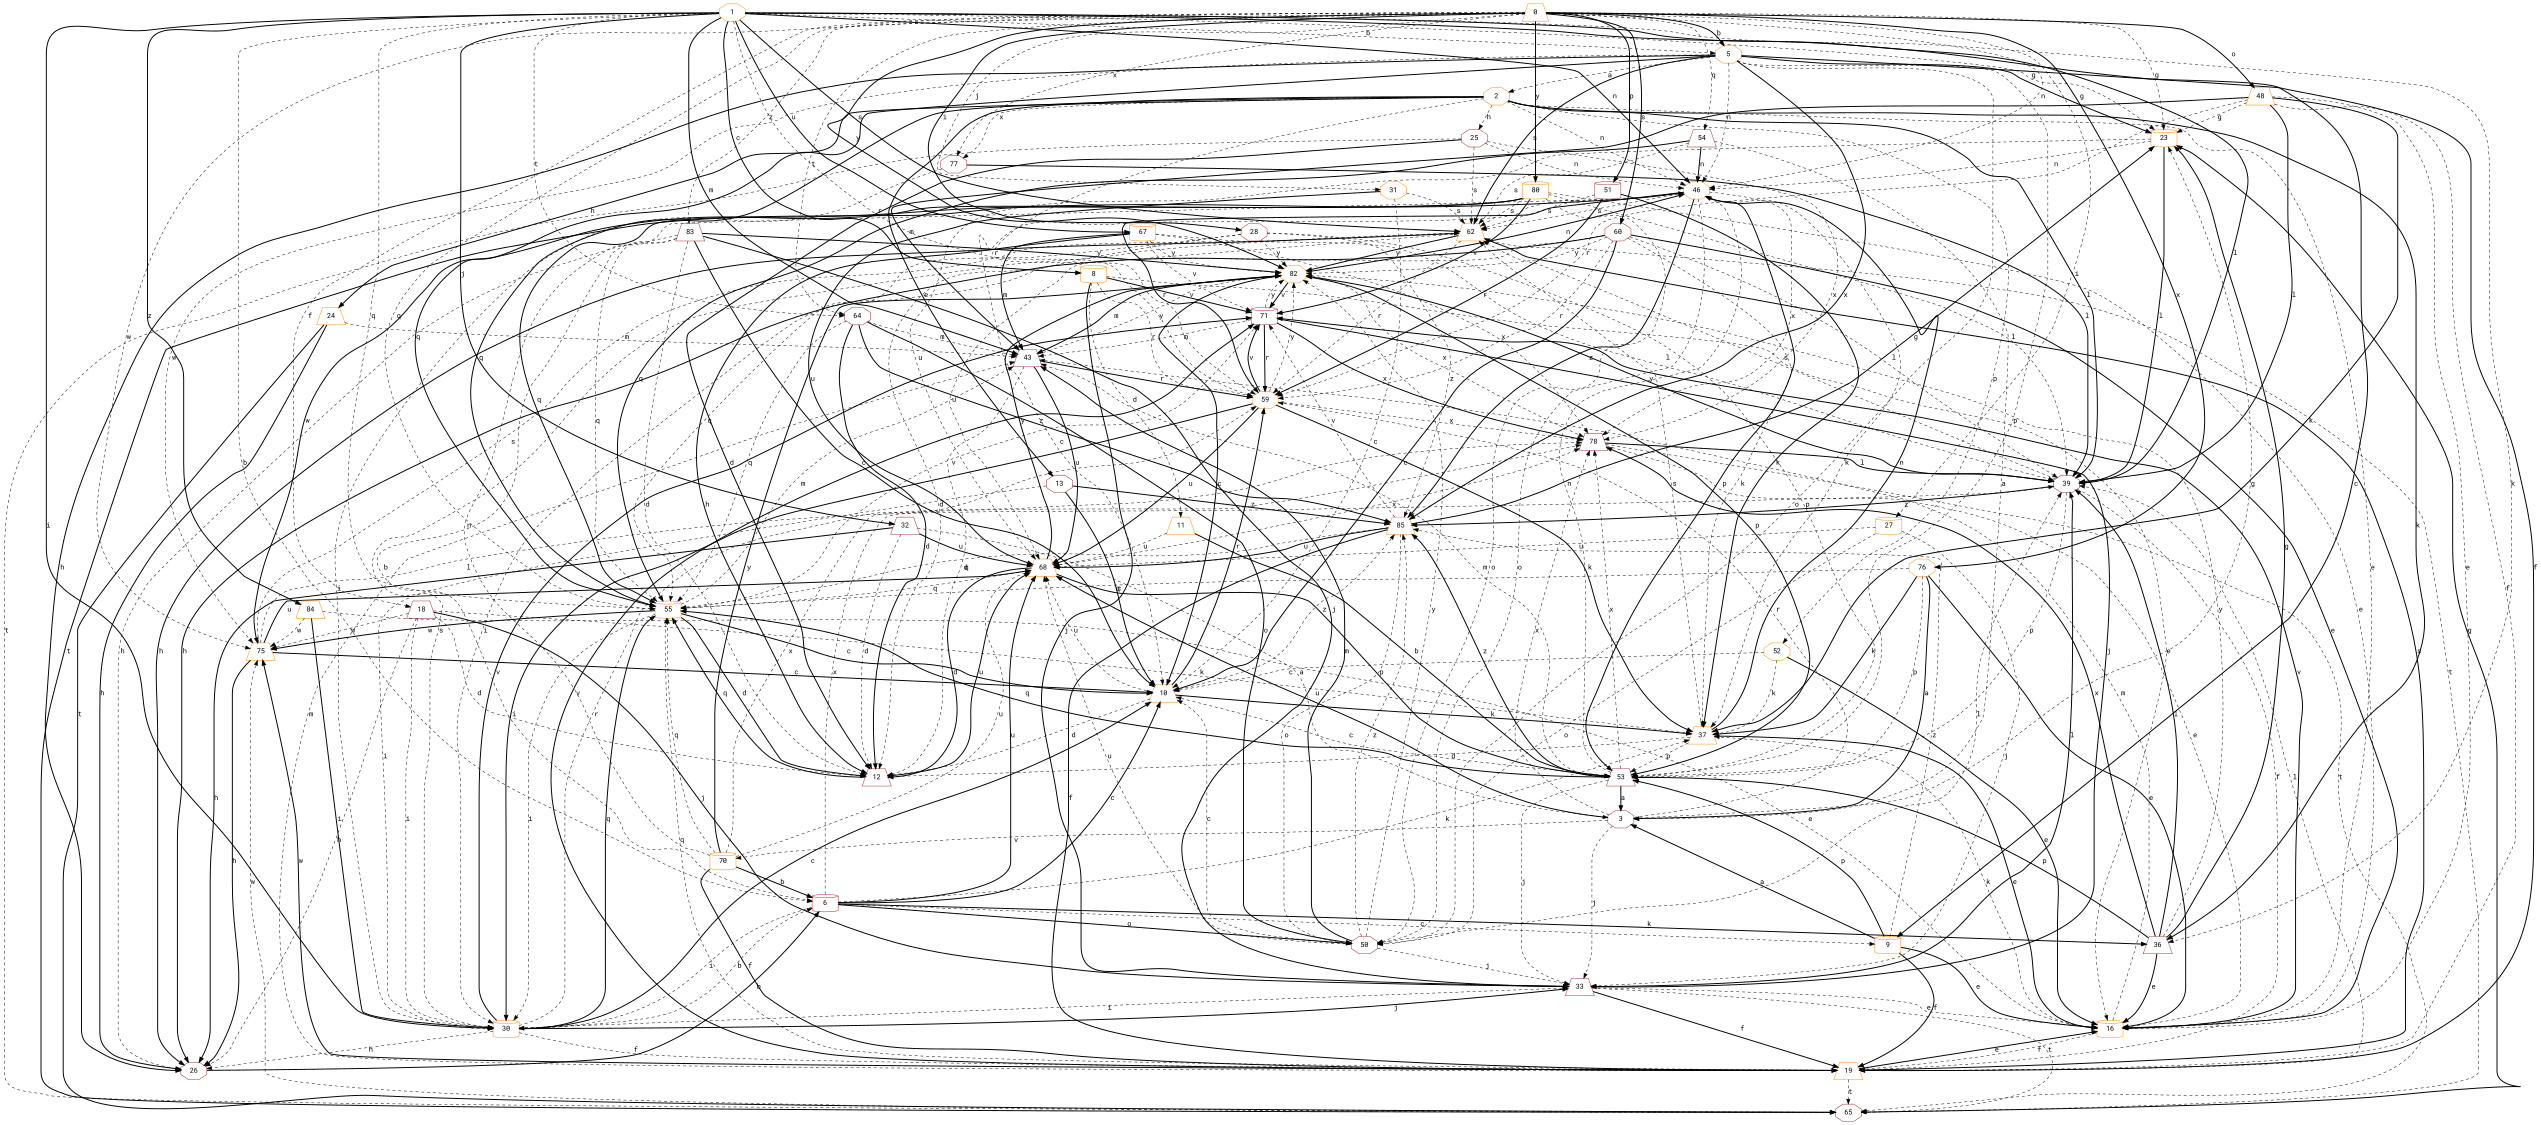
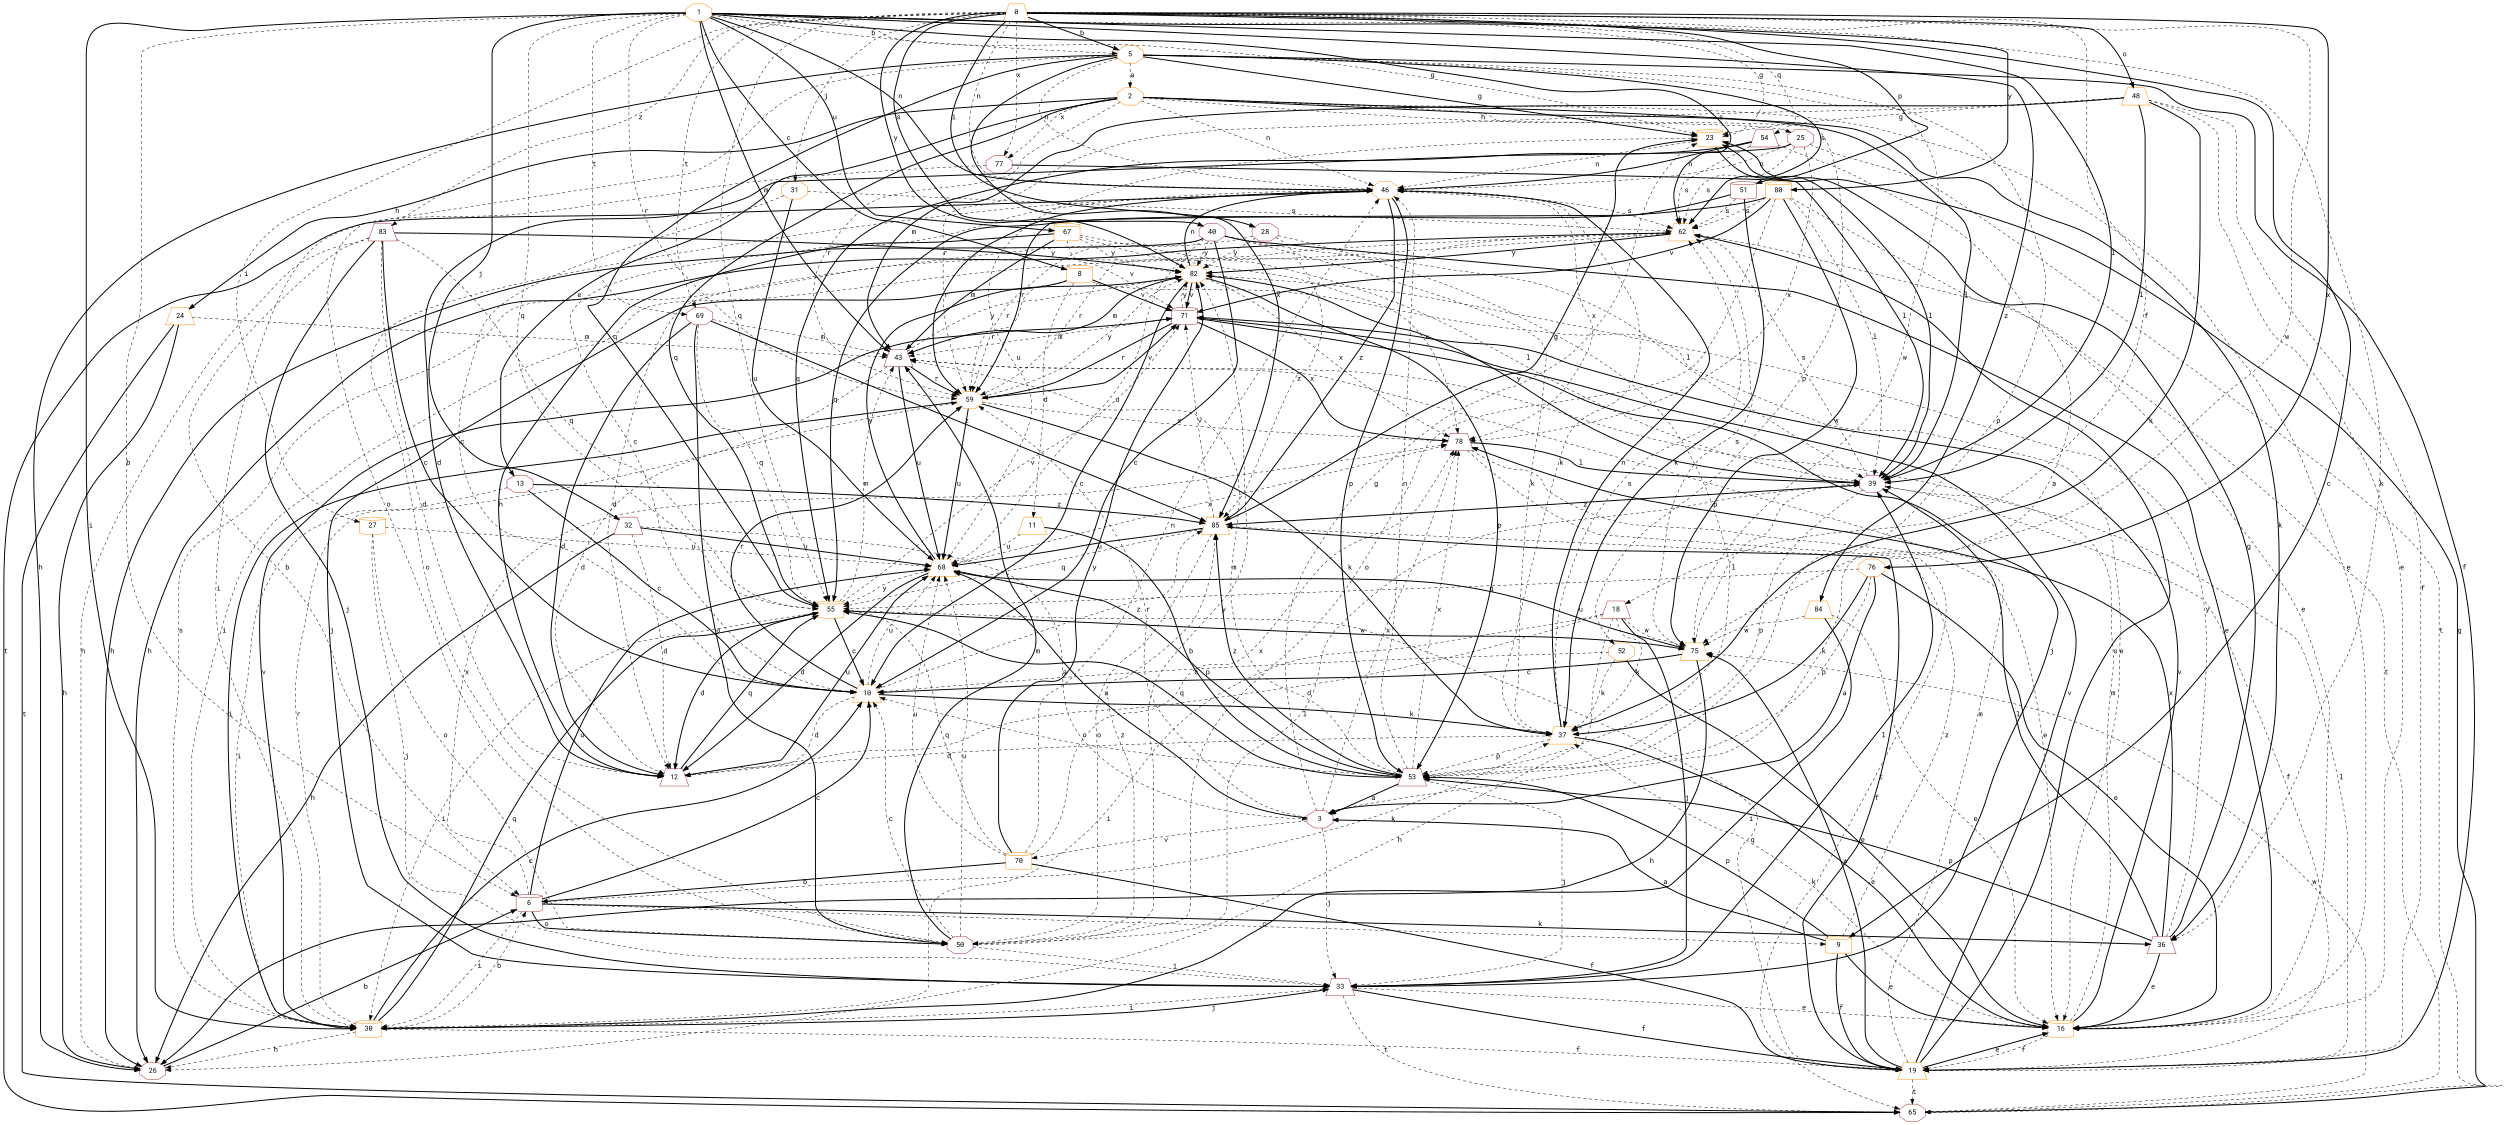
node "60": label "60" -> "40"
node "64": label "64" -> "69"
edge "28" -> "55": removed, label "q"
edge "68" -> "55": label "q" -> "y"
